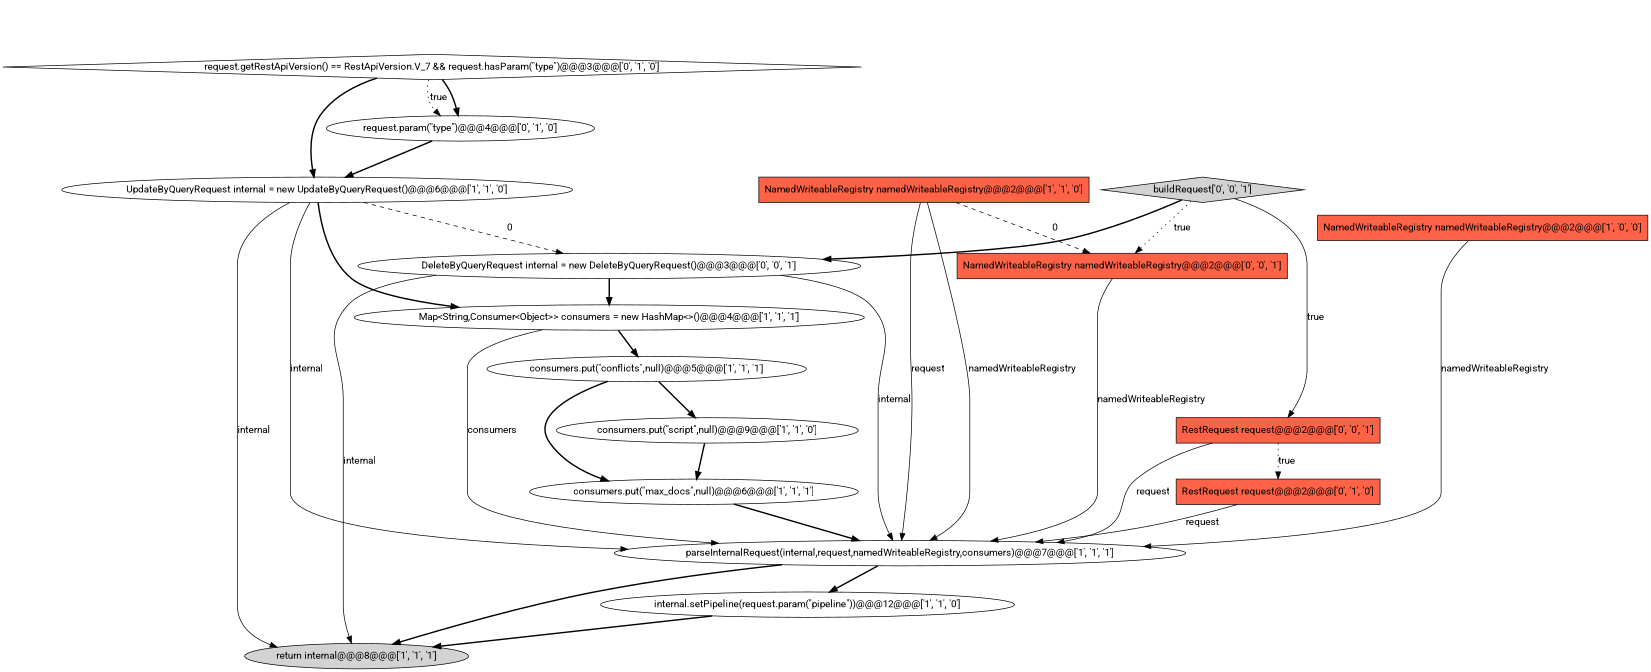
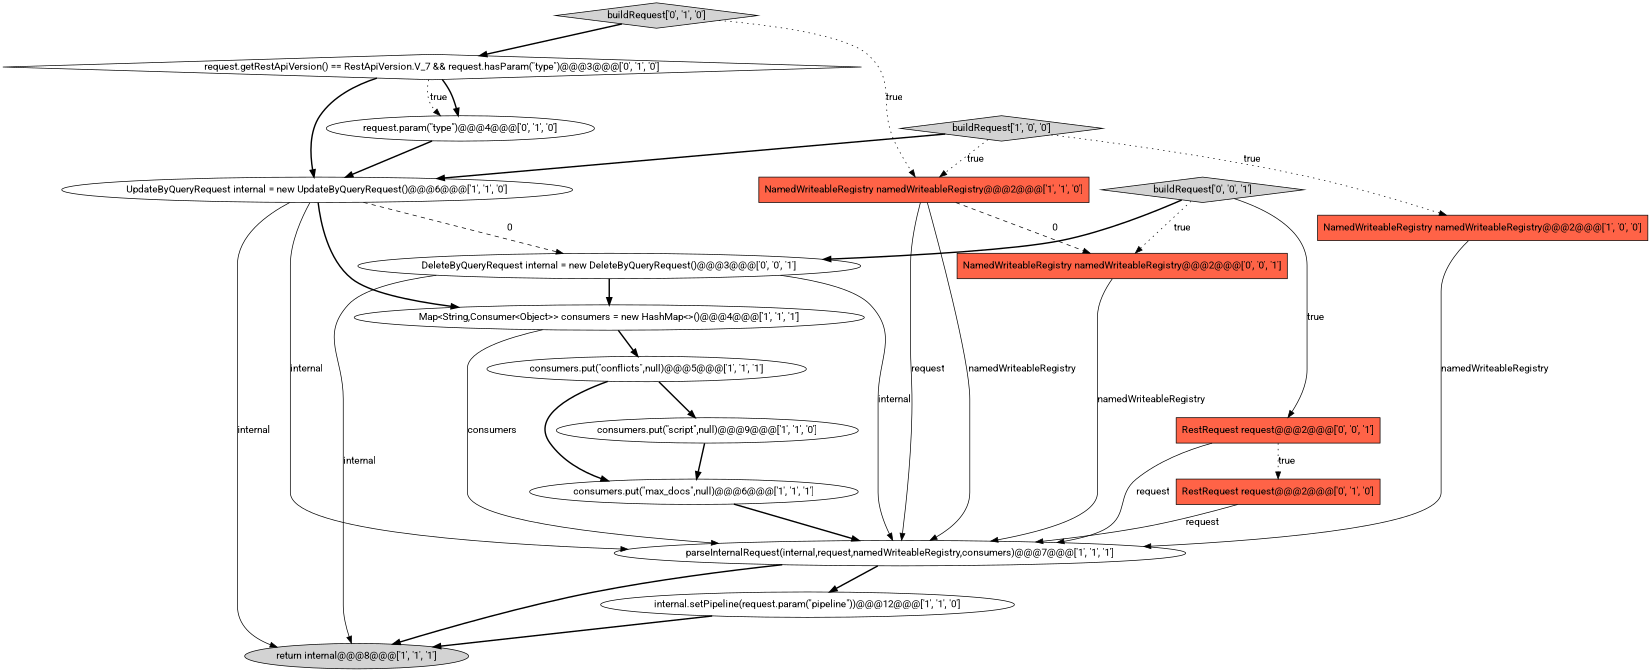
node "buildRequest['0', '1', '0']": added
node "buildRequest['1', '0', '0']": added
